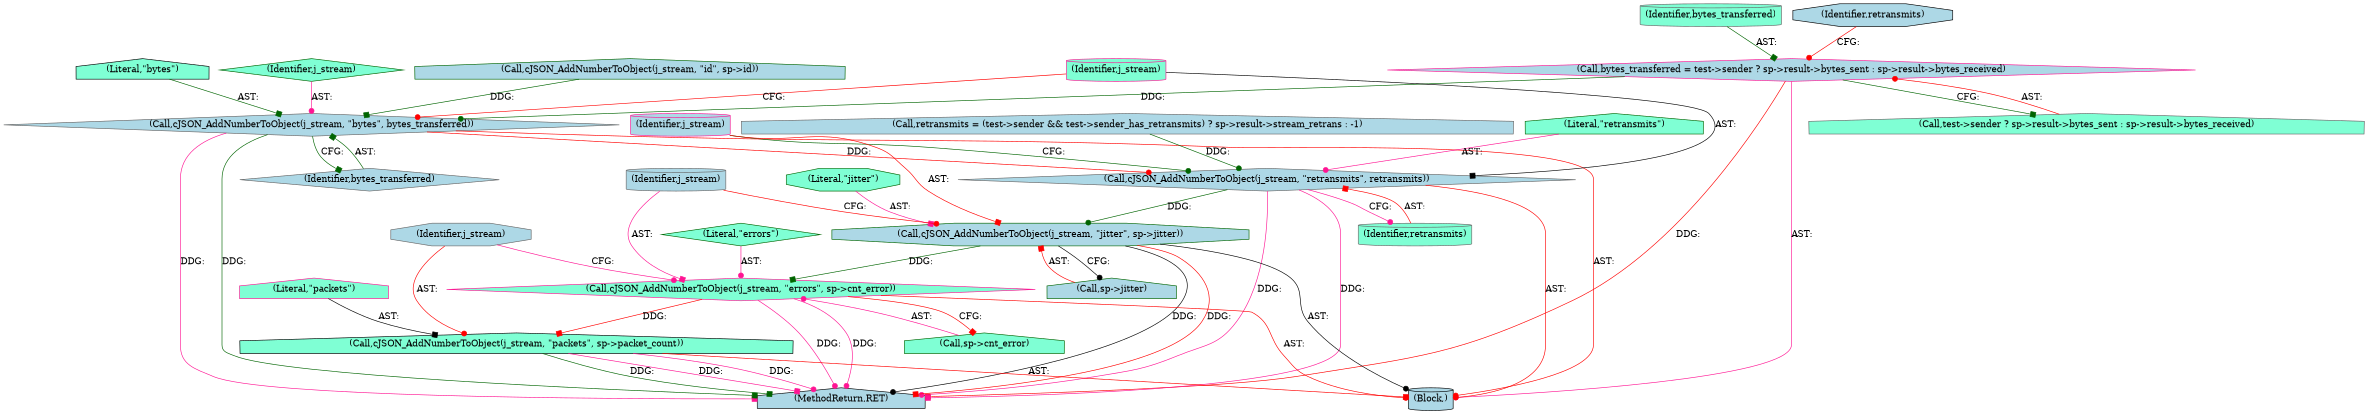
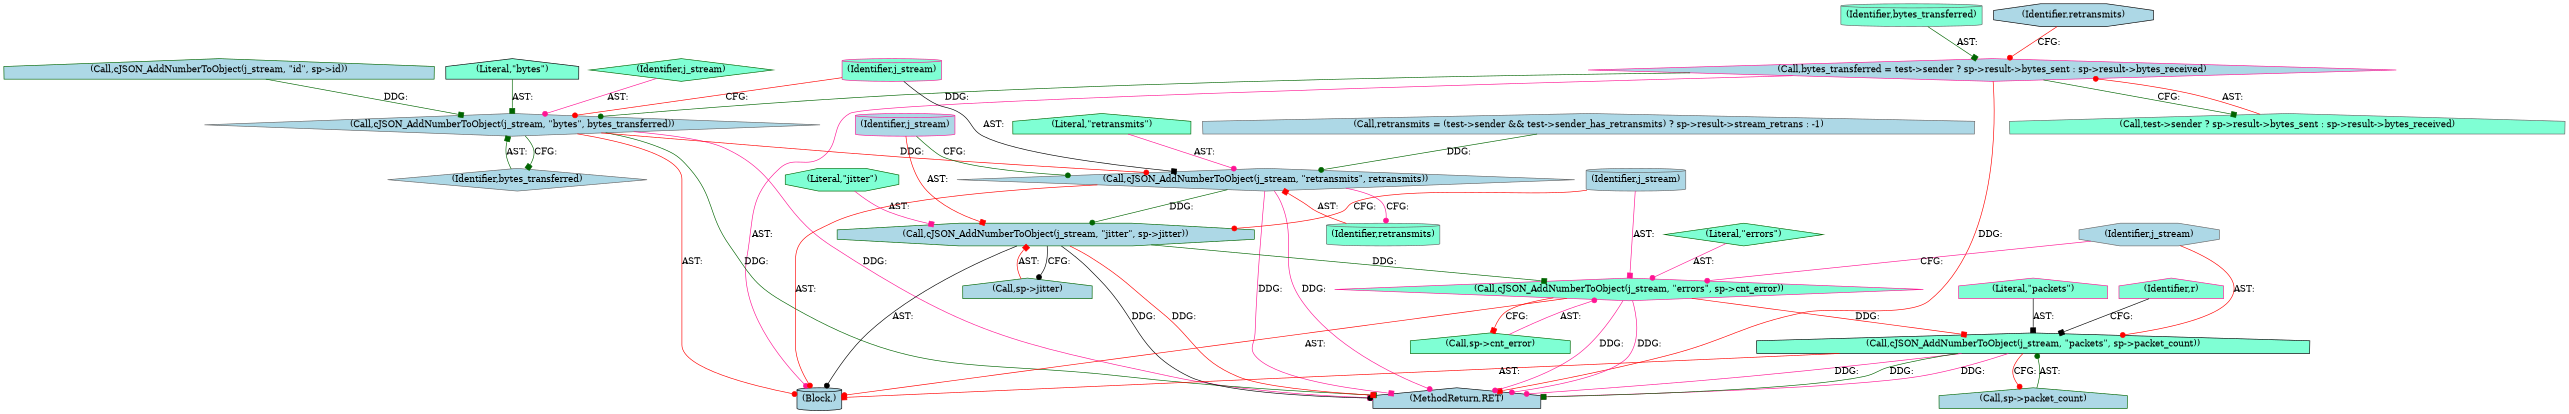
node "(Identifier,r)": added
node "(Call,sp->packet_count)": added
